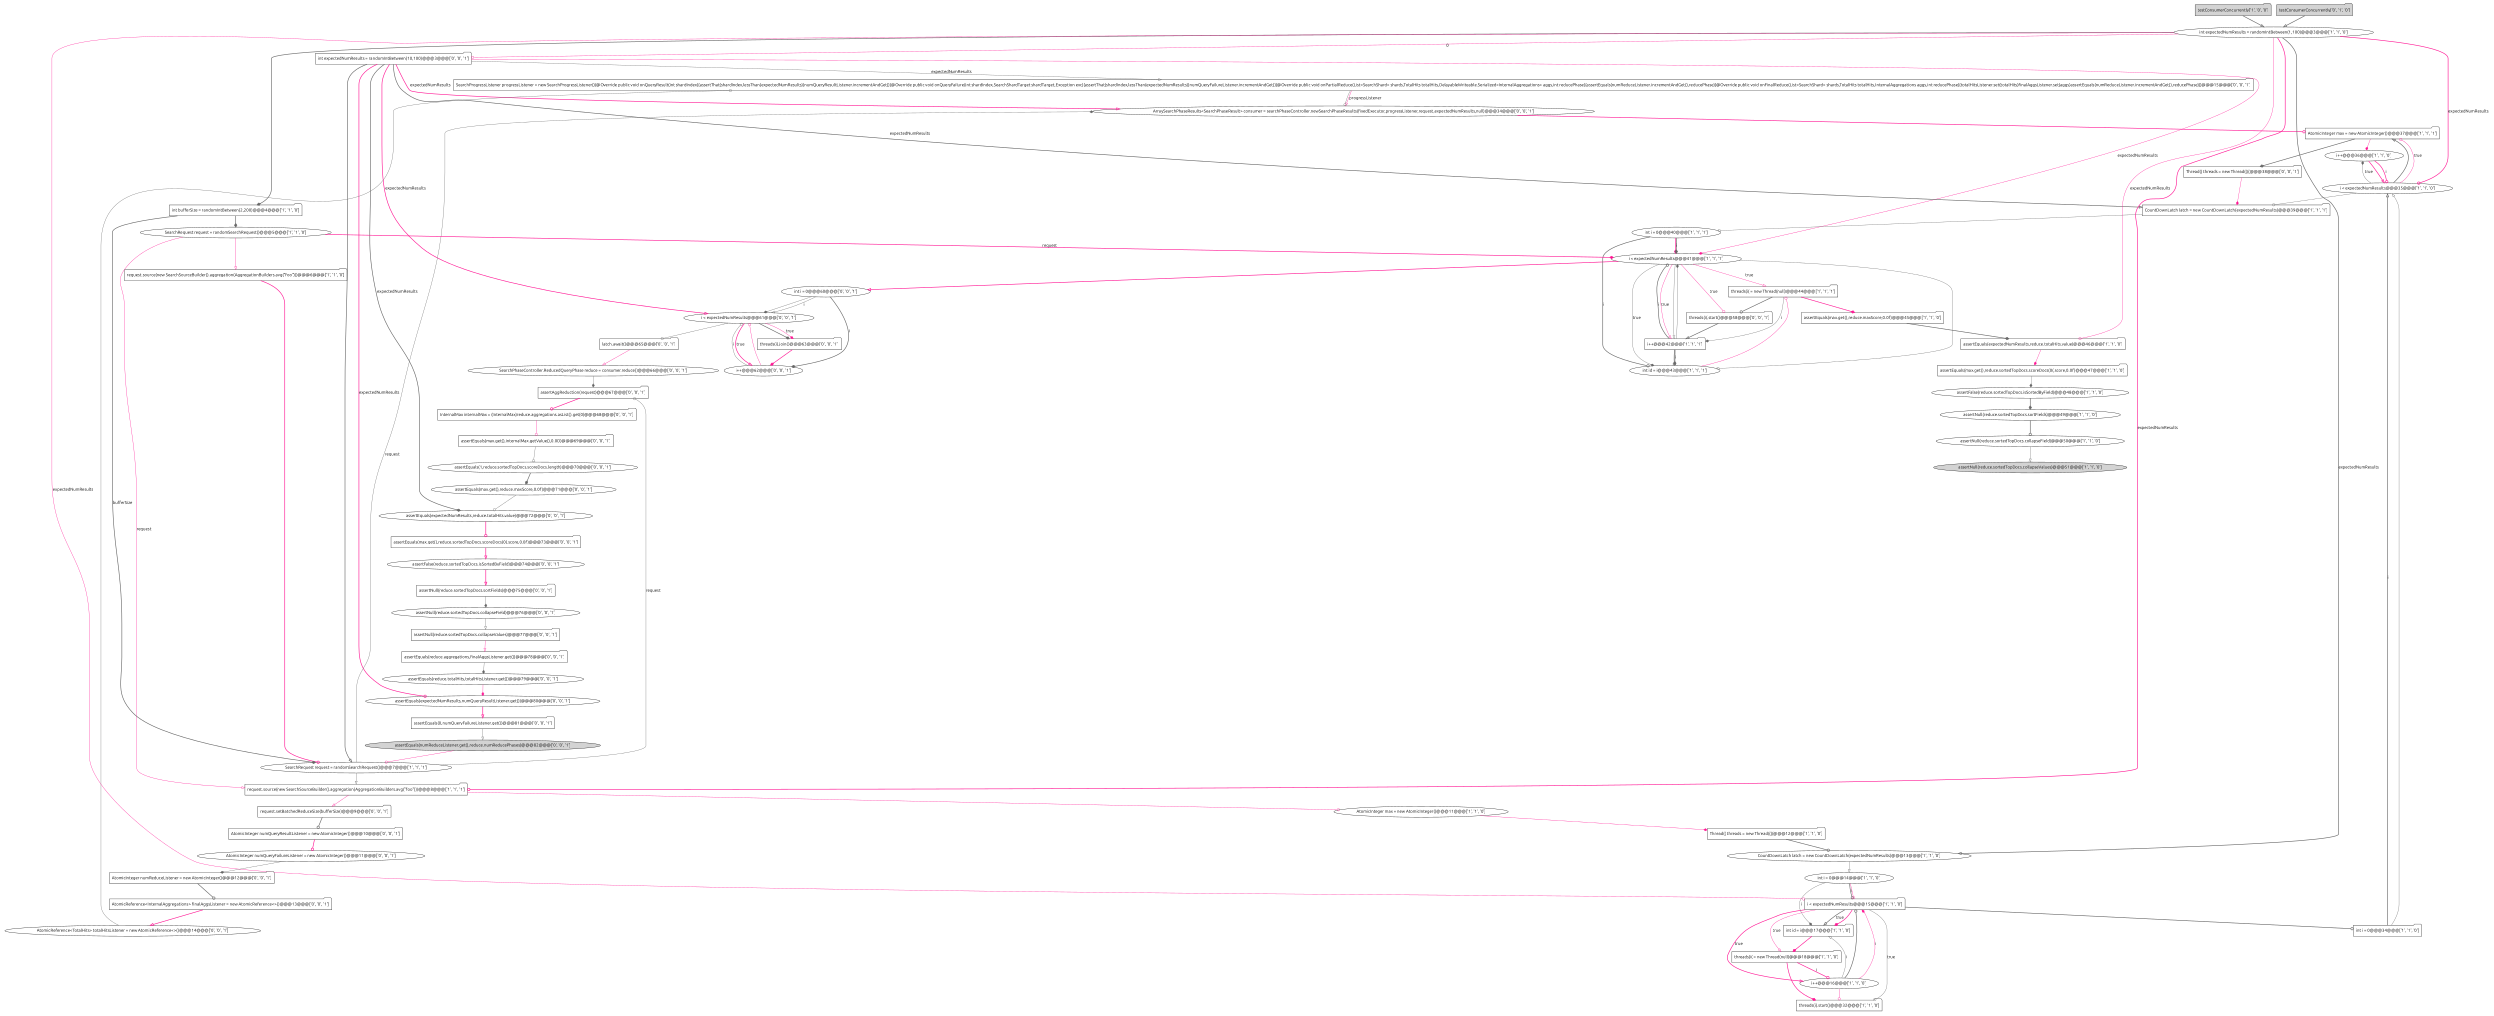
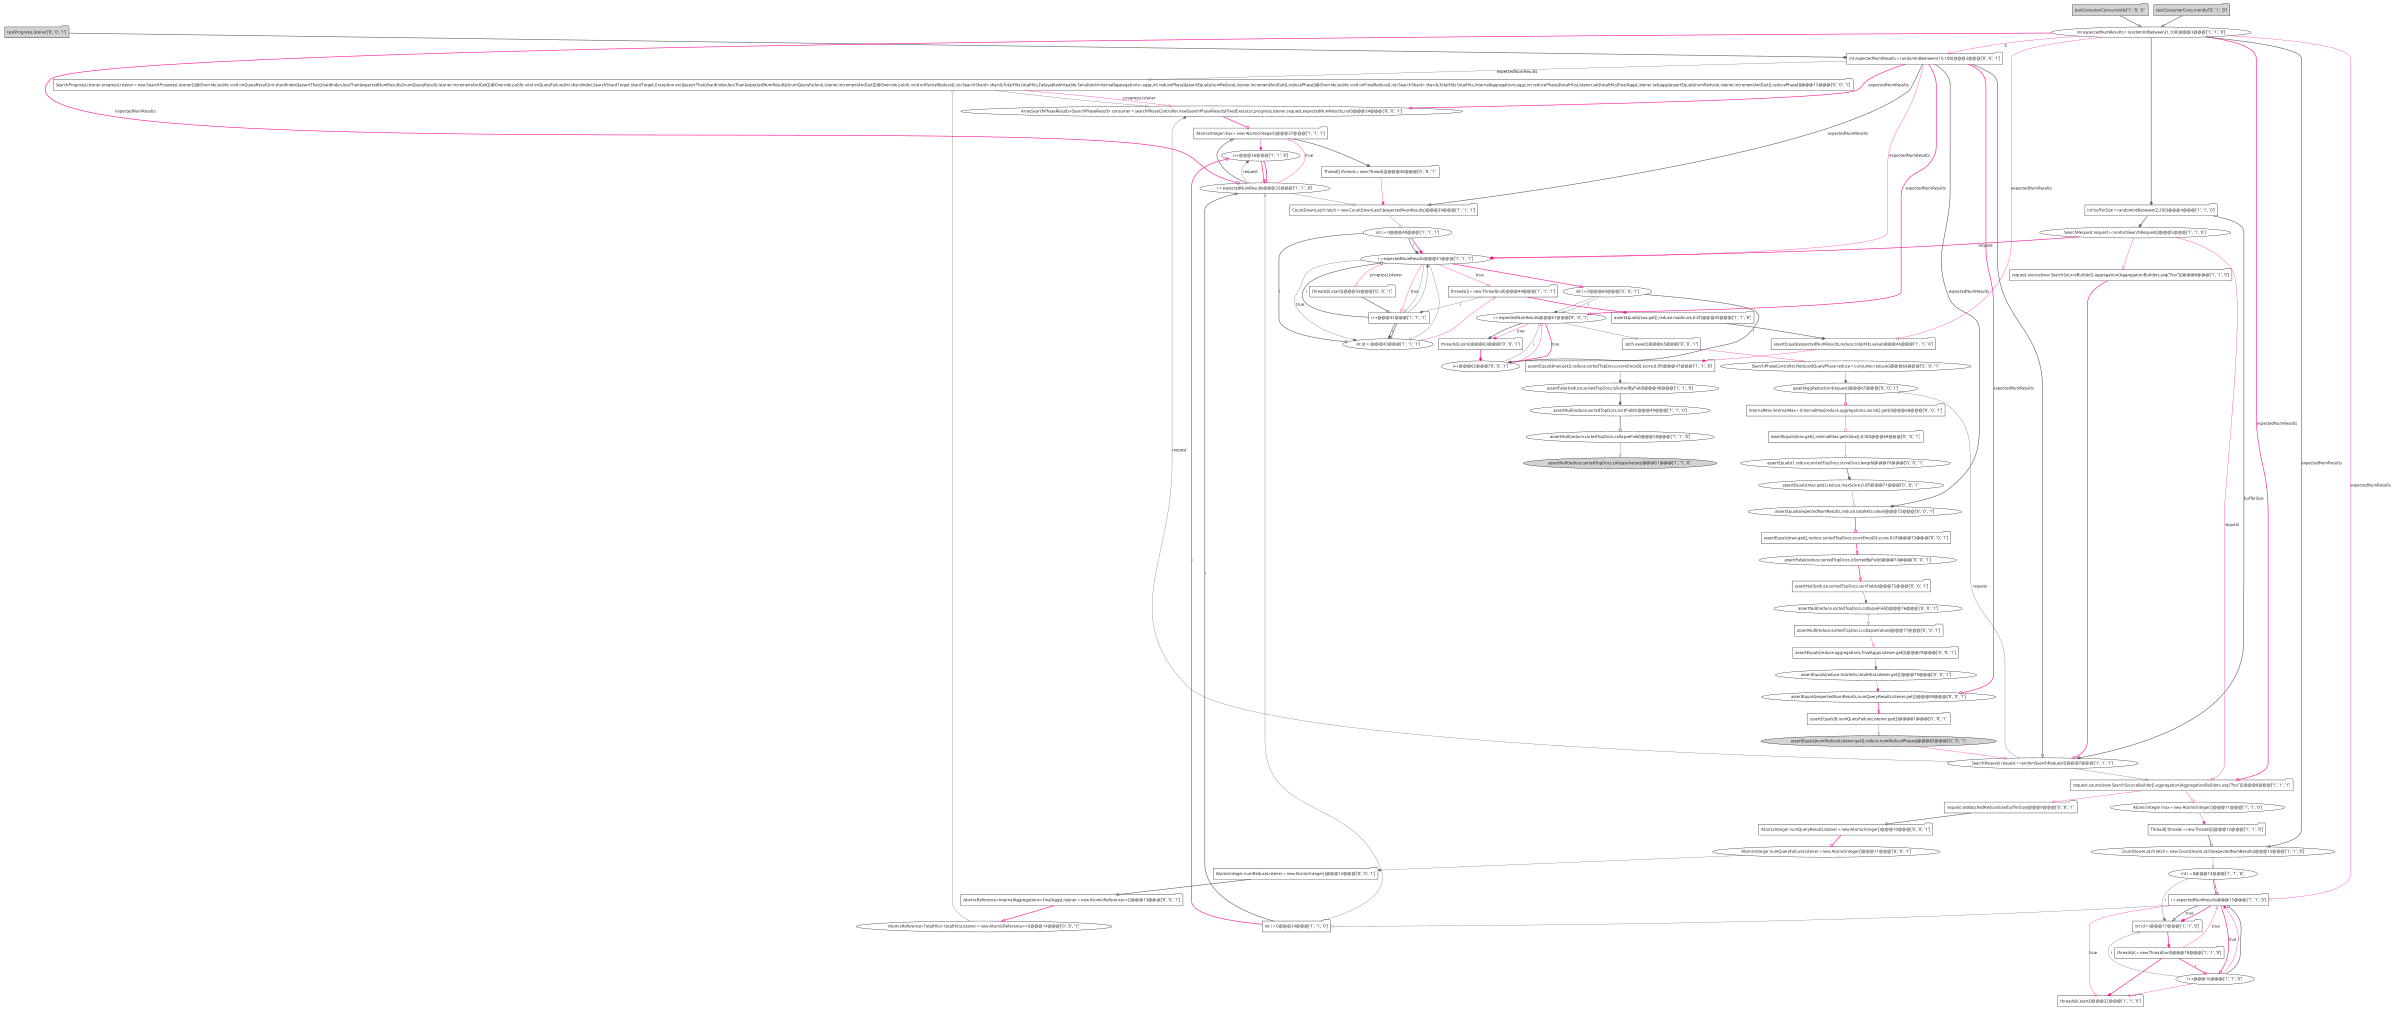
node "testProgressListener['0', '0', '1']": added
edge "i < expectedNumResults@@@35@@@['1', '1', '0']" -> "i++@@@36@@@['1', '1', '0']": label "true" -> "request"
edge "i < expectedNumResults@@@41@@@['1', '1', '1']" -> "threads(i(.start()@@@58@@@['0', '0', '1']": label "true" -> "progressListener"
edge "threads(i( = new Thread(null)@@@44@@@['1', '1', '1']" -> "threads(i(.start()@@@58@@@['0', '0', '1']": removed
node "assertAggReduction(request)@@@67@@@['0', '0', '1']": shape folder -> ellipse
edge "int i = 0@@@34@@@['1', '1', '0']" -> "i++@@@36@@@['1', '1', '0']": added, label "i"
edge "i < expectedNumResults@@@15@@@['1', '1', '0']" -> "int i = 0@@@34@@@['1', '1', '0']": style bold -> solid
edge "i < expectedNumResults@@@15@@@['1', '1', '0']" -> "threads(i( = new Thread(null)@@@18@@@['1', '1', '0']": reversed
edge "i < expectedNumResults@@@15@@@['1', '1', '0']" -> "threads(i(.start()@@@32@@@['1', '1', '0']": color gray40 -> deeppink
